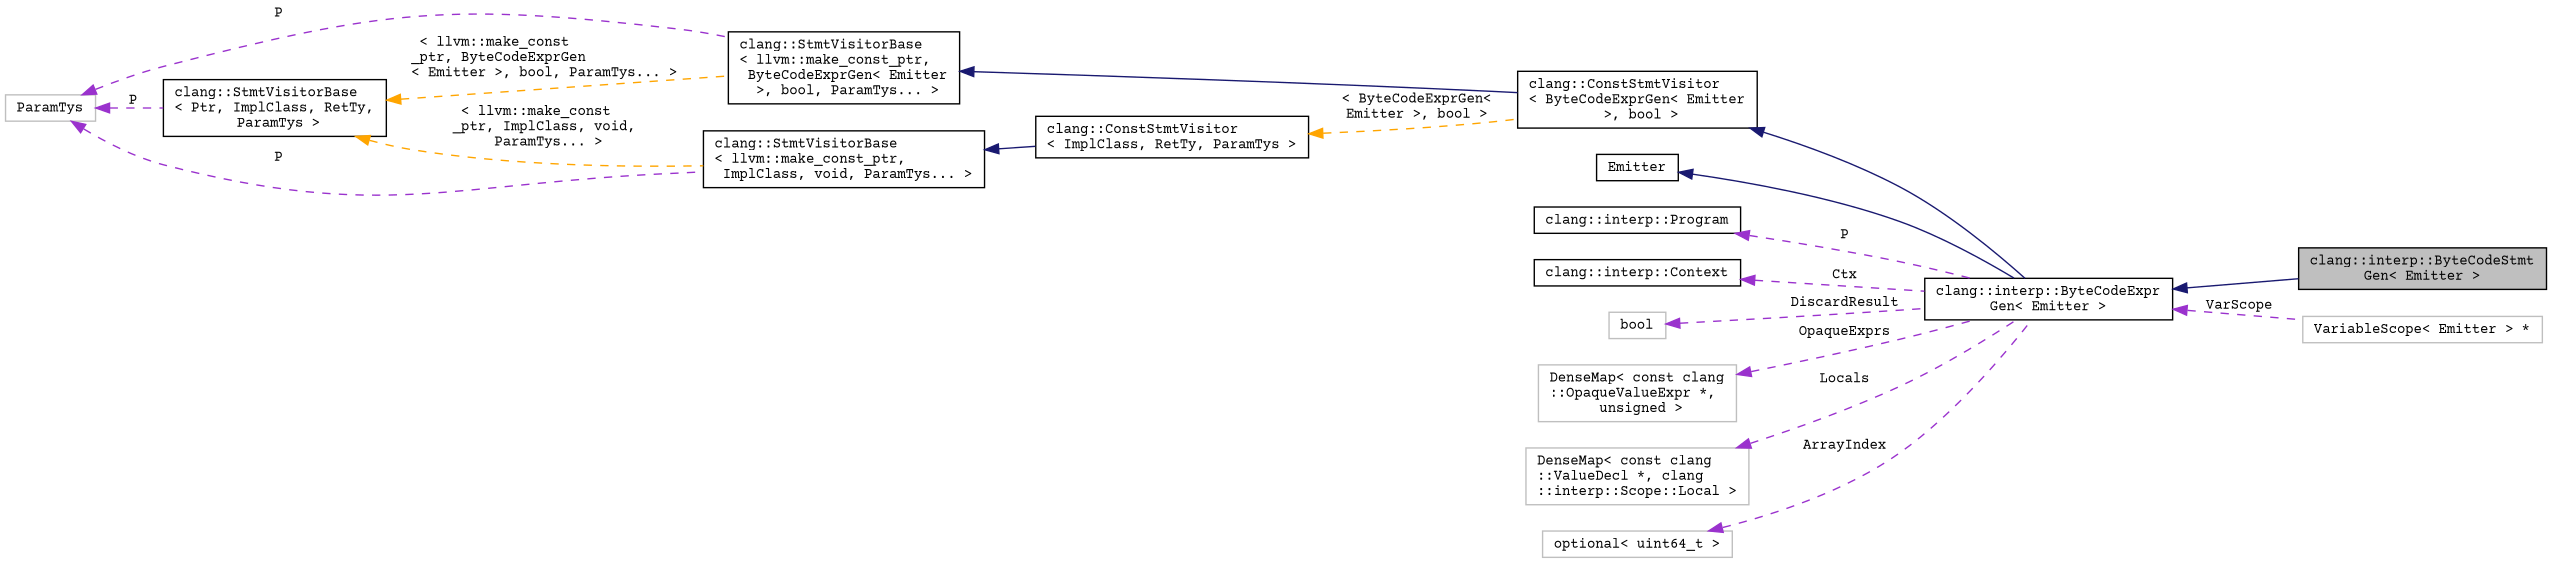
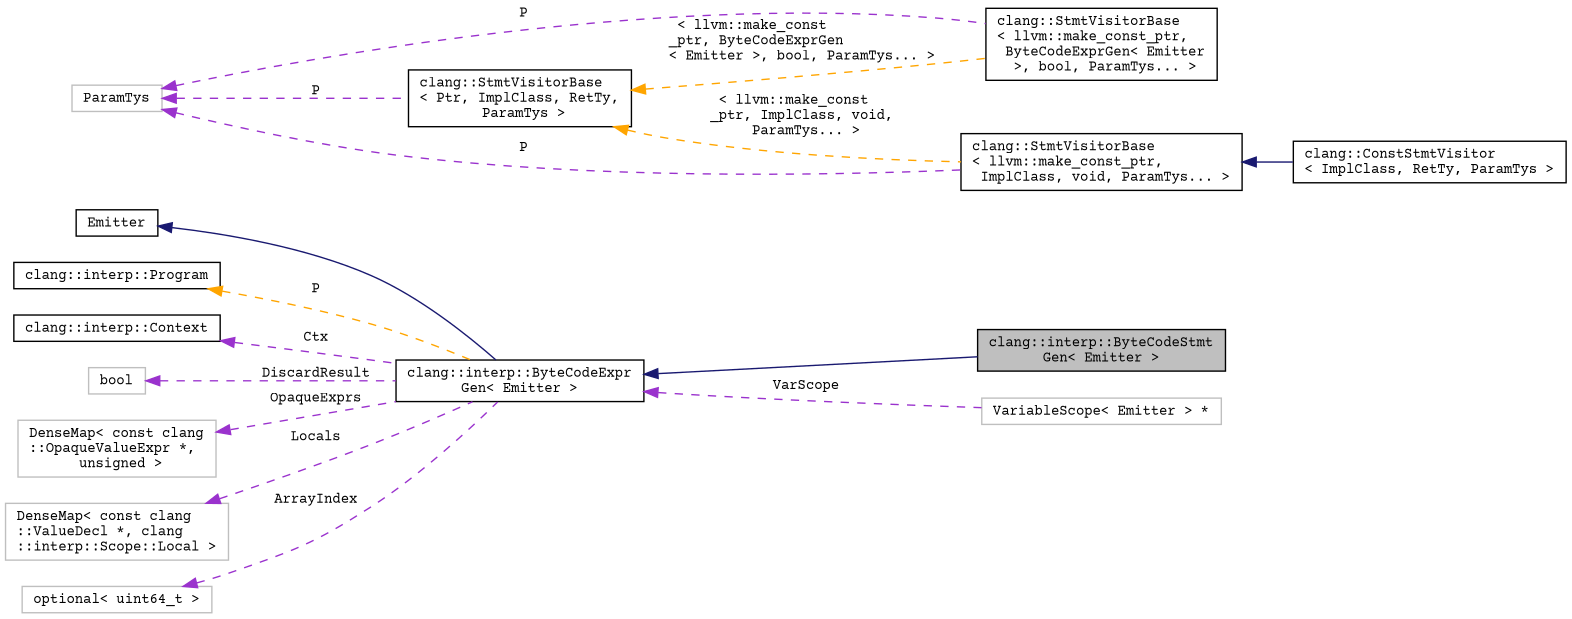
node "clang::ConstStmtVisitor < ByteCodeExprGen< Emitter >, bool >": removed
edge "clang::interp::ByteCodeExpr Gen< Emitter >" -> "clang::interp::Program": color darkorchid3 -> orange
